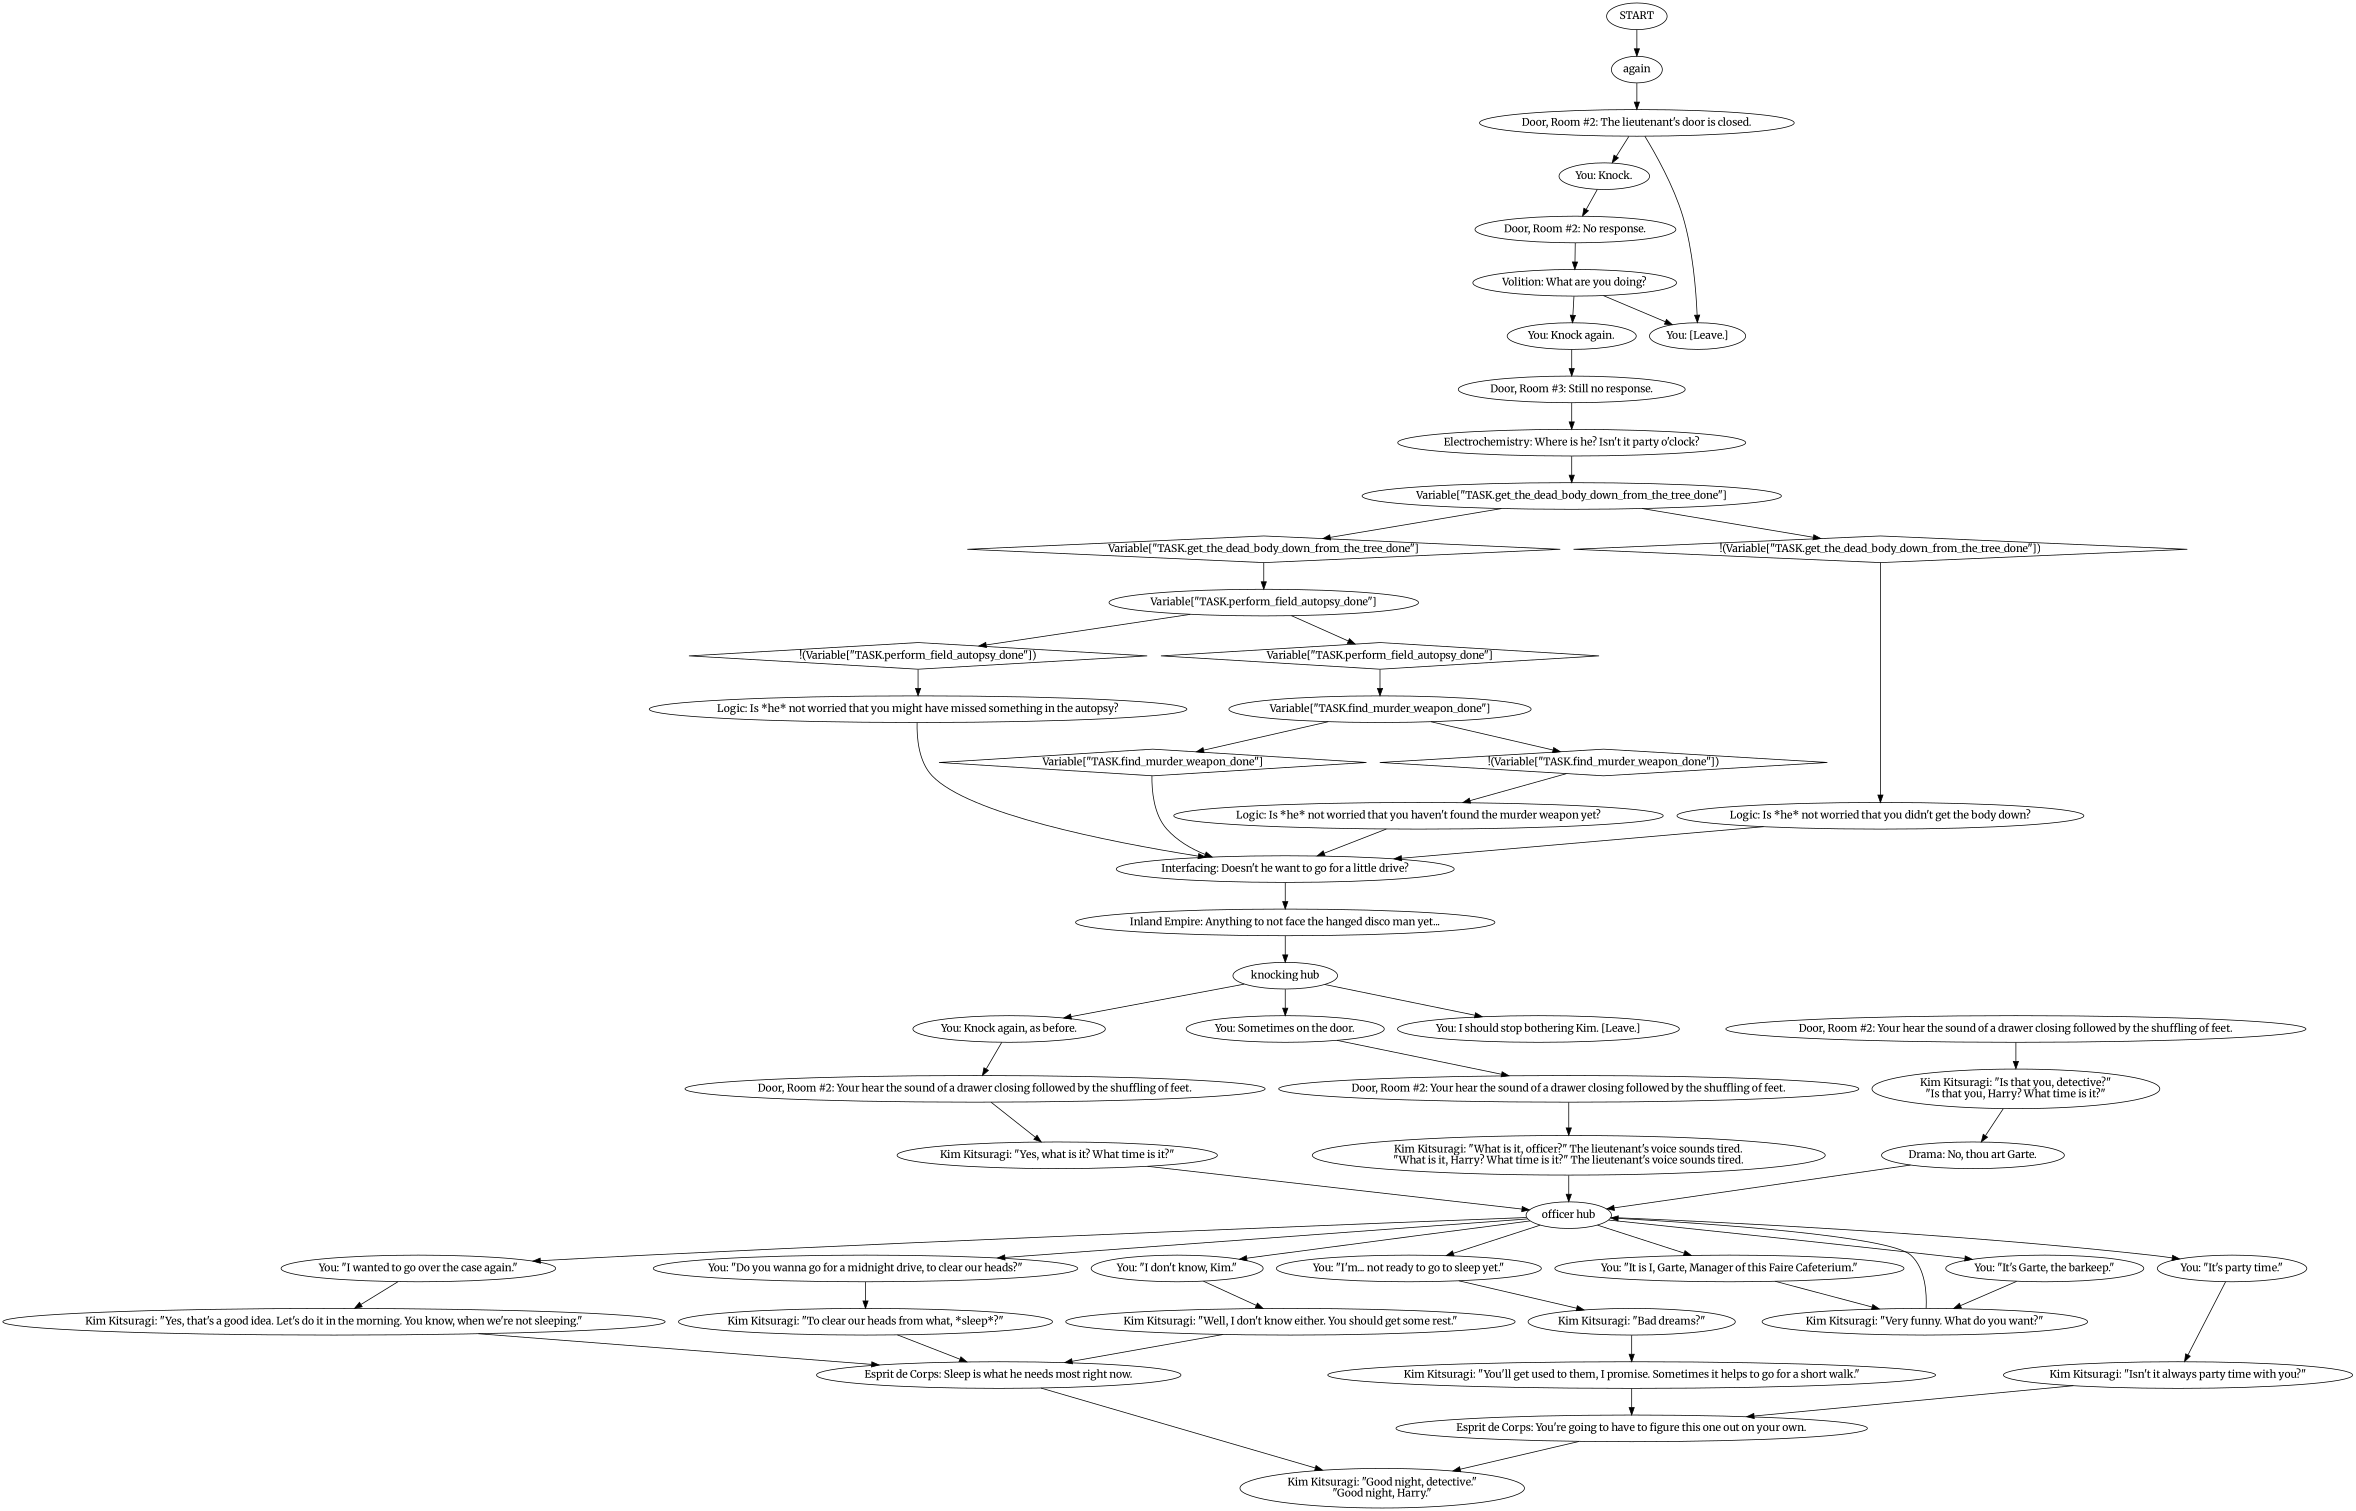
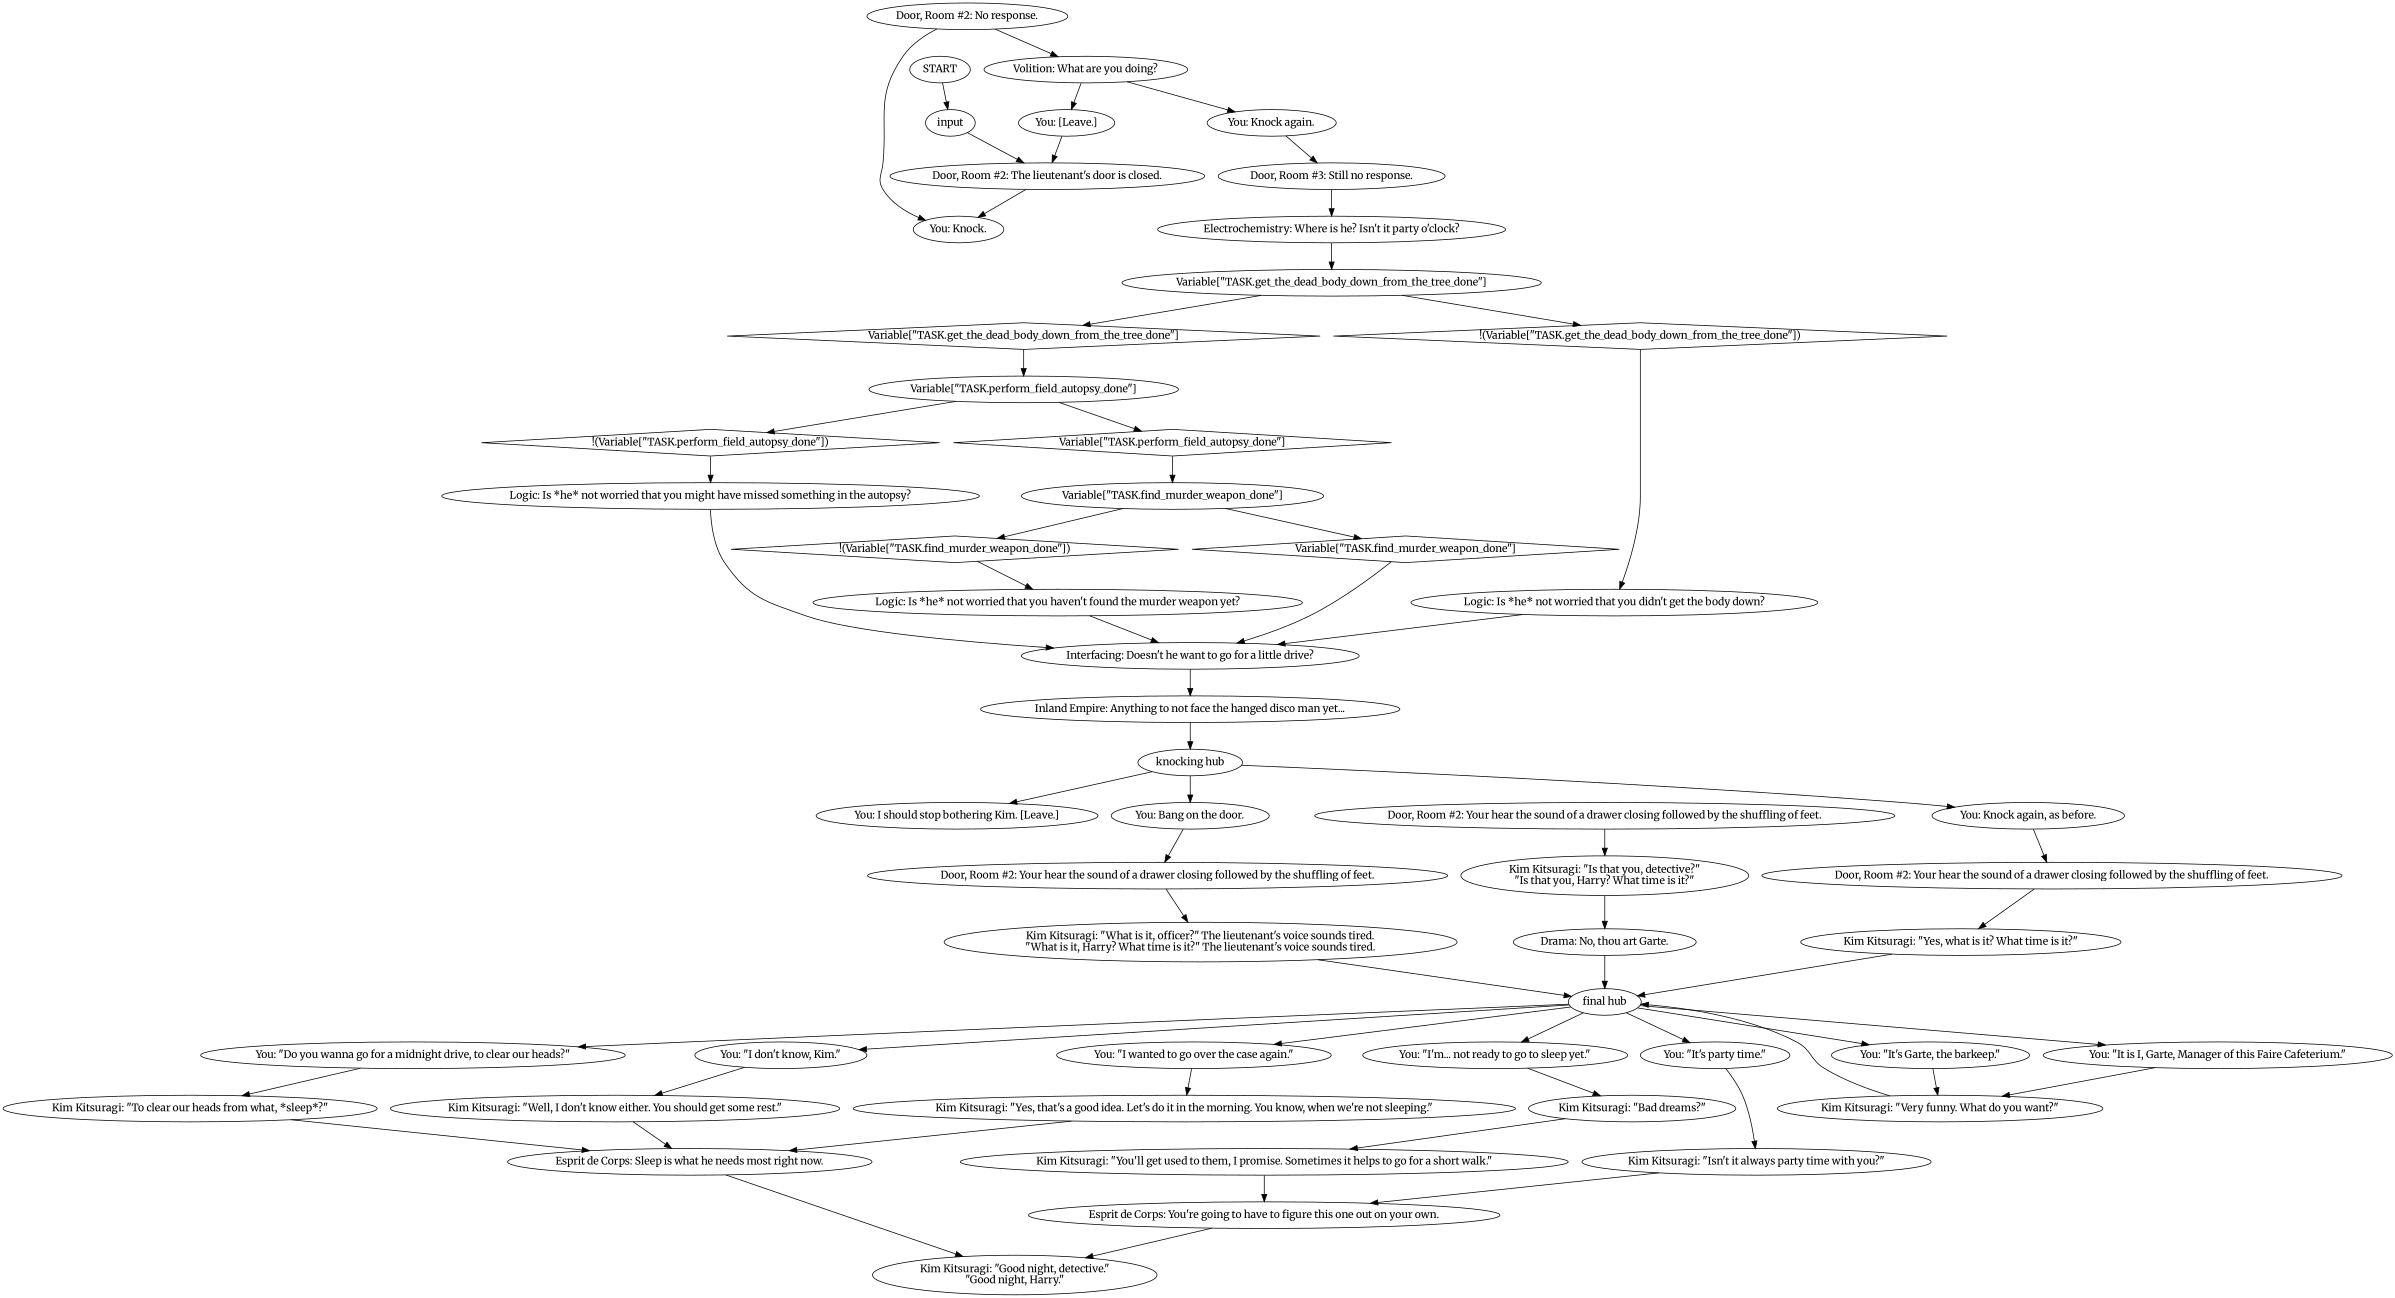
node "again": label "again" -> "input"
edge "You: Knock." -> "Door, Room #2: No response.": reversed
edge "Door, Room #2: The lieutenant's door is closed." -> "You: [Leave.]": reversed
node "You: Sometimes on the door.": label "You: Sometimes on the door." -> "You: Bang on the door."
node "officer hub": label "officer hub" -> "final hub"
